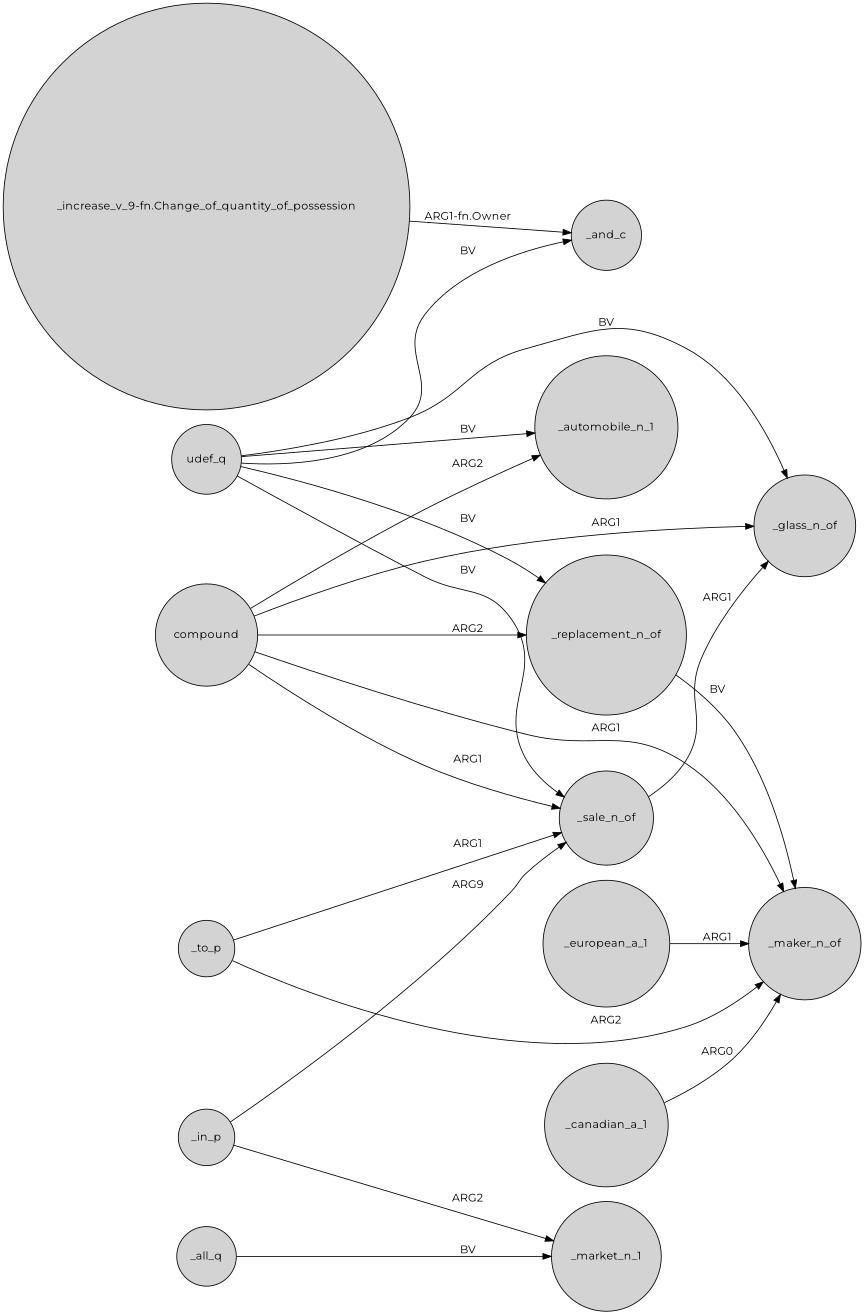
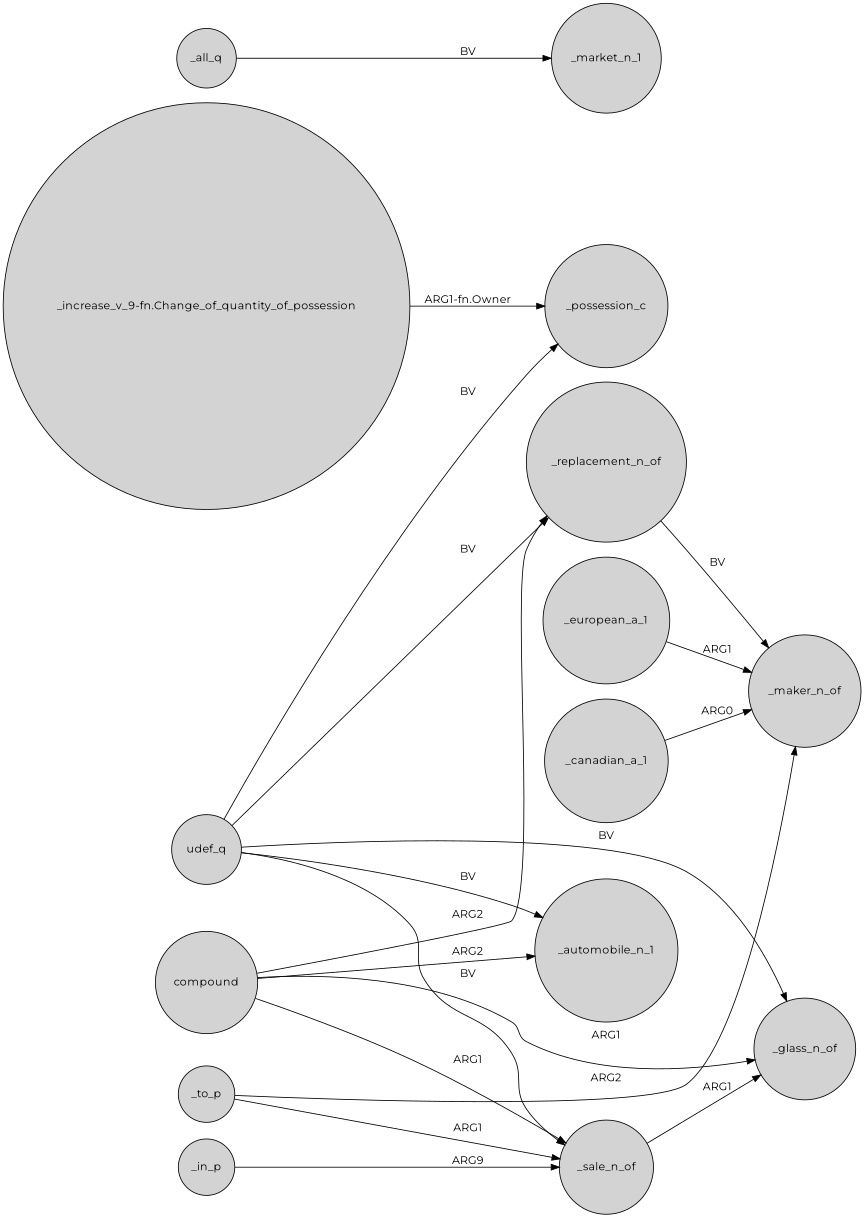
node "_and_c": label "_and_c" -> "_possession_c"
edge "compound" -> "_maker_n_of": removed, label "ARG1"
edge "_in_p" -> "_market_n_1": removed, label "ARG2"
